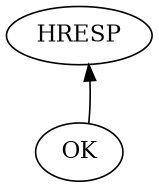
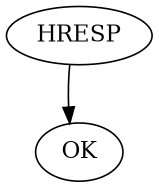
edge "OK" -> "HRESP": reversed
